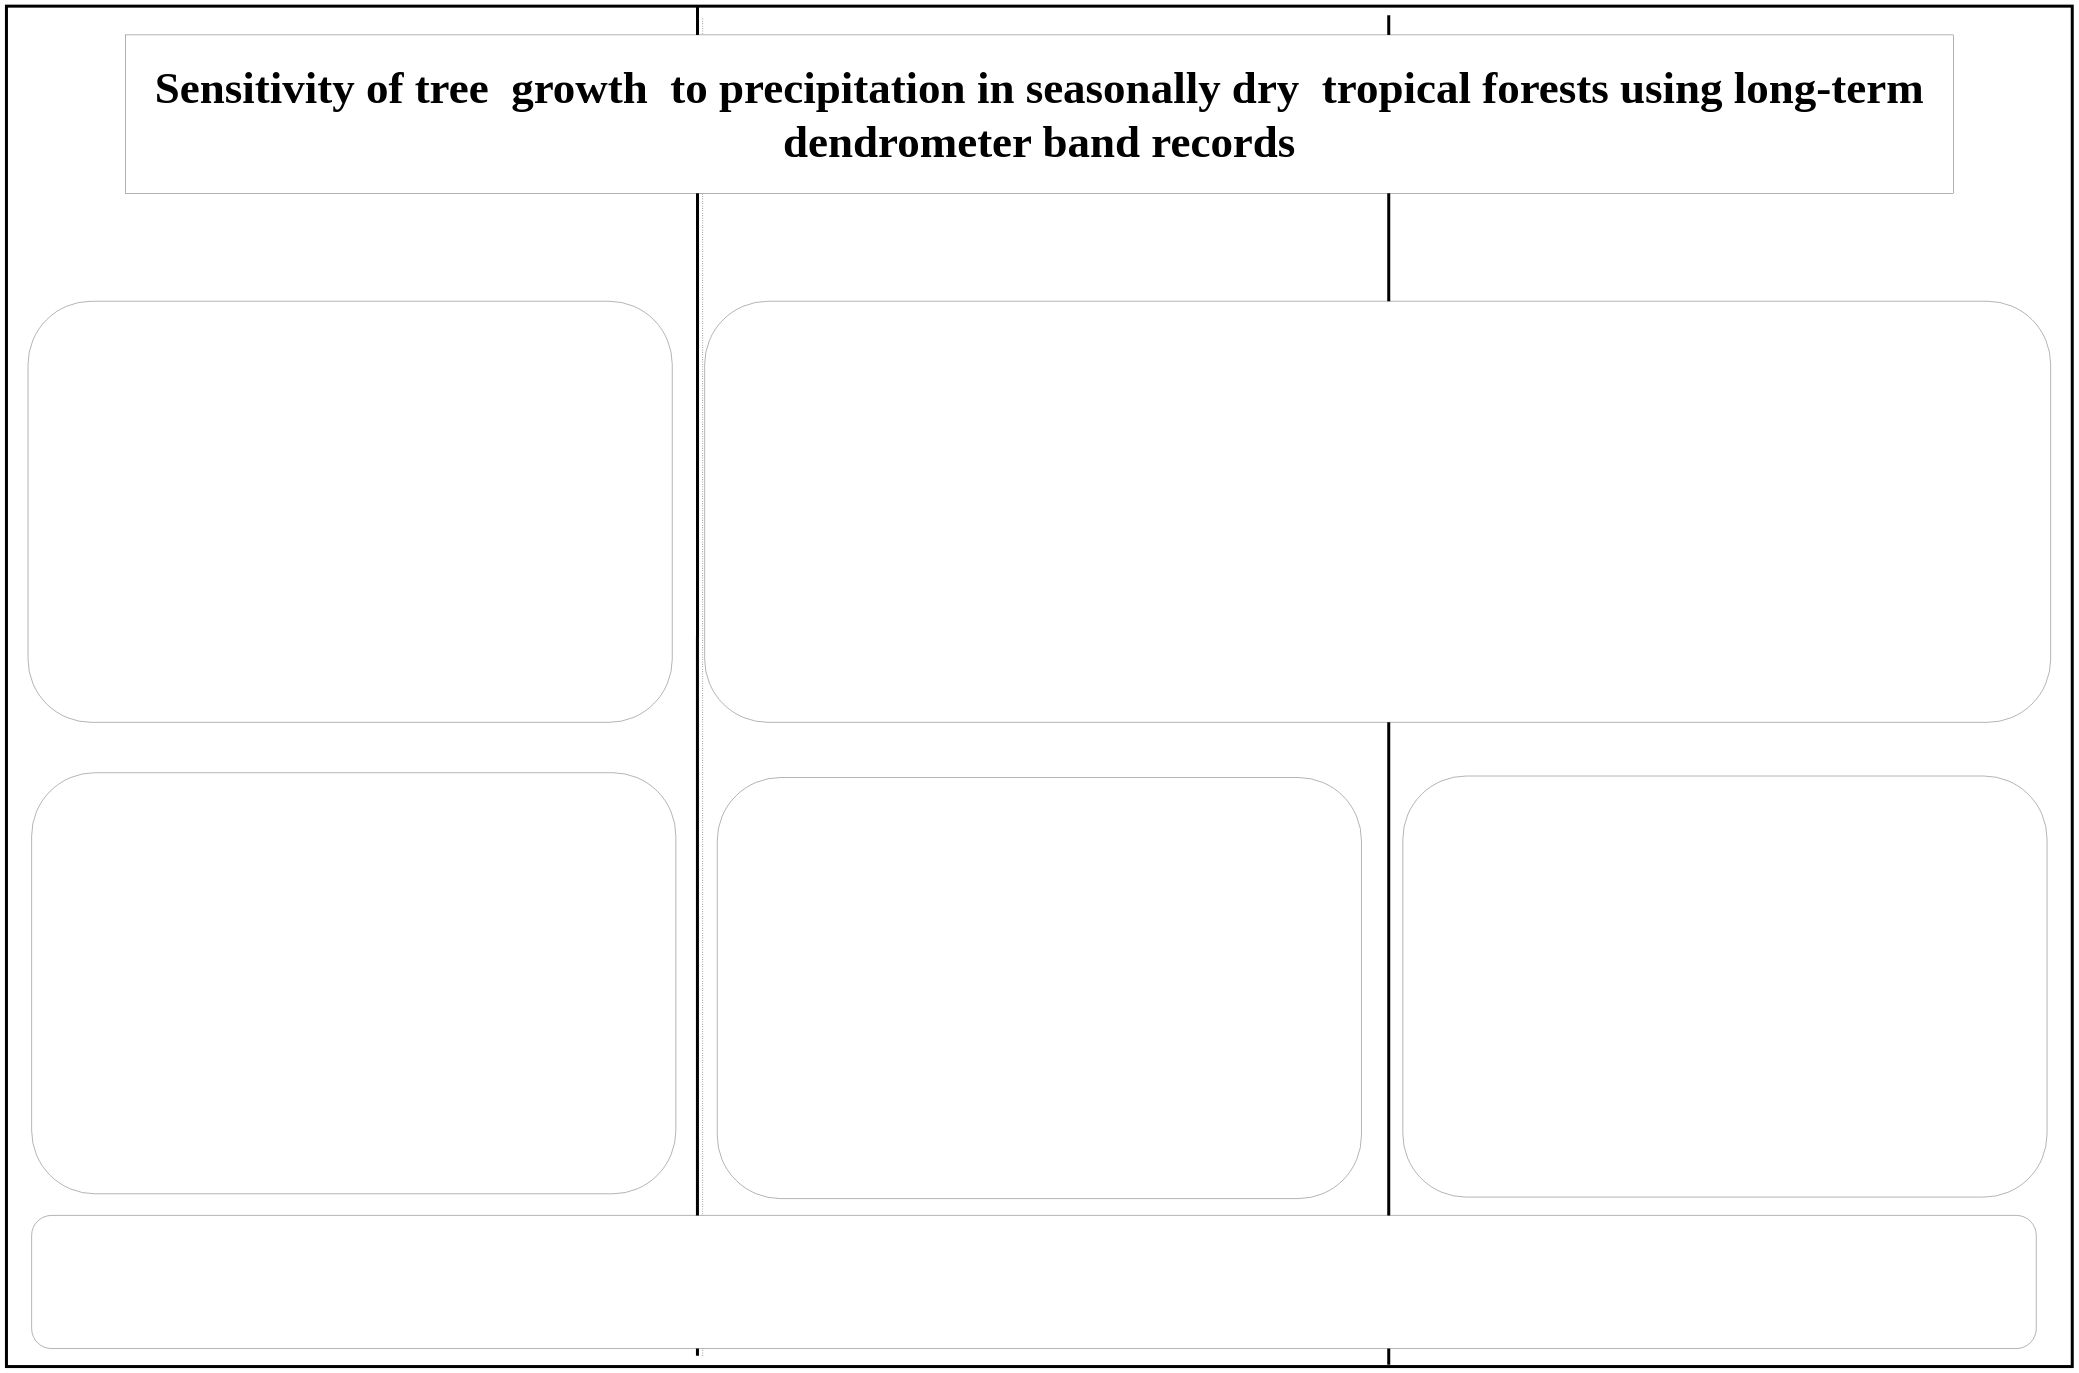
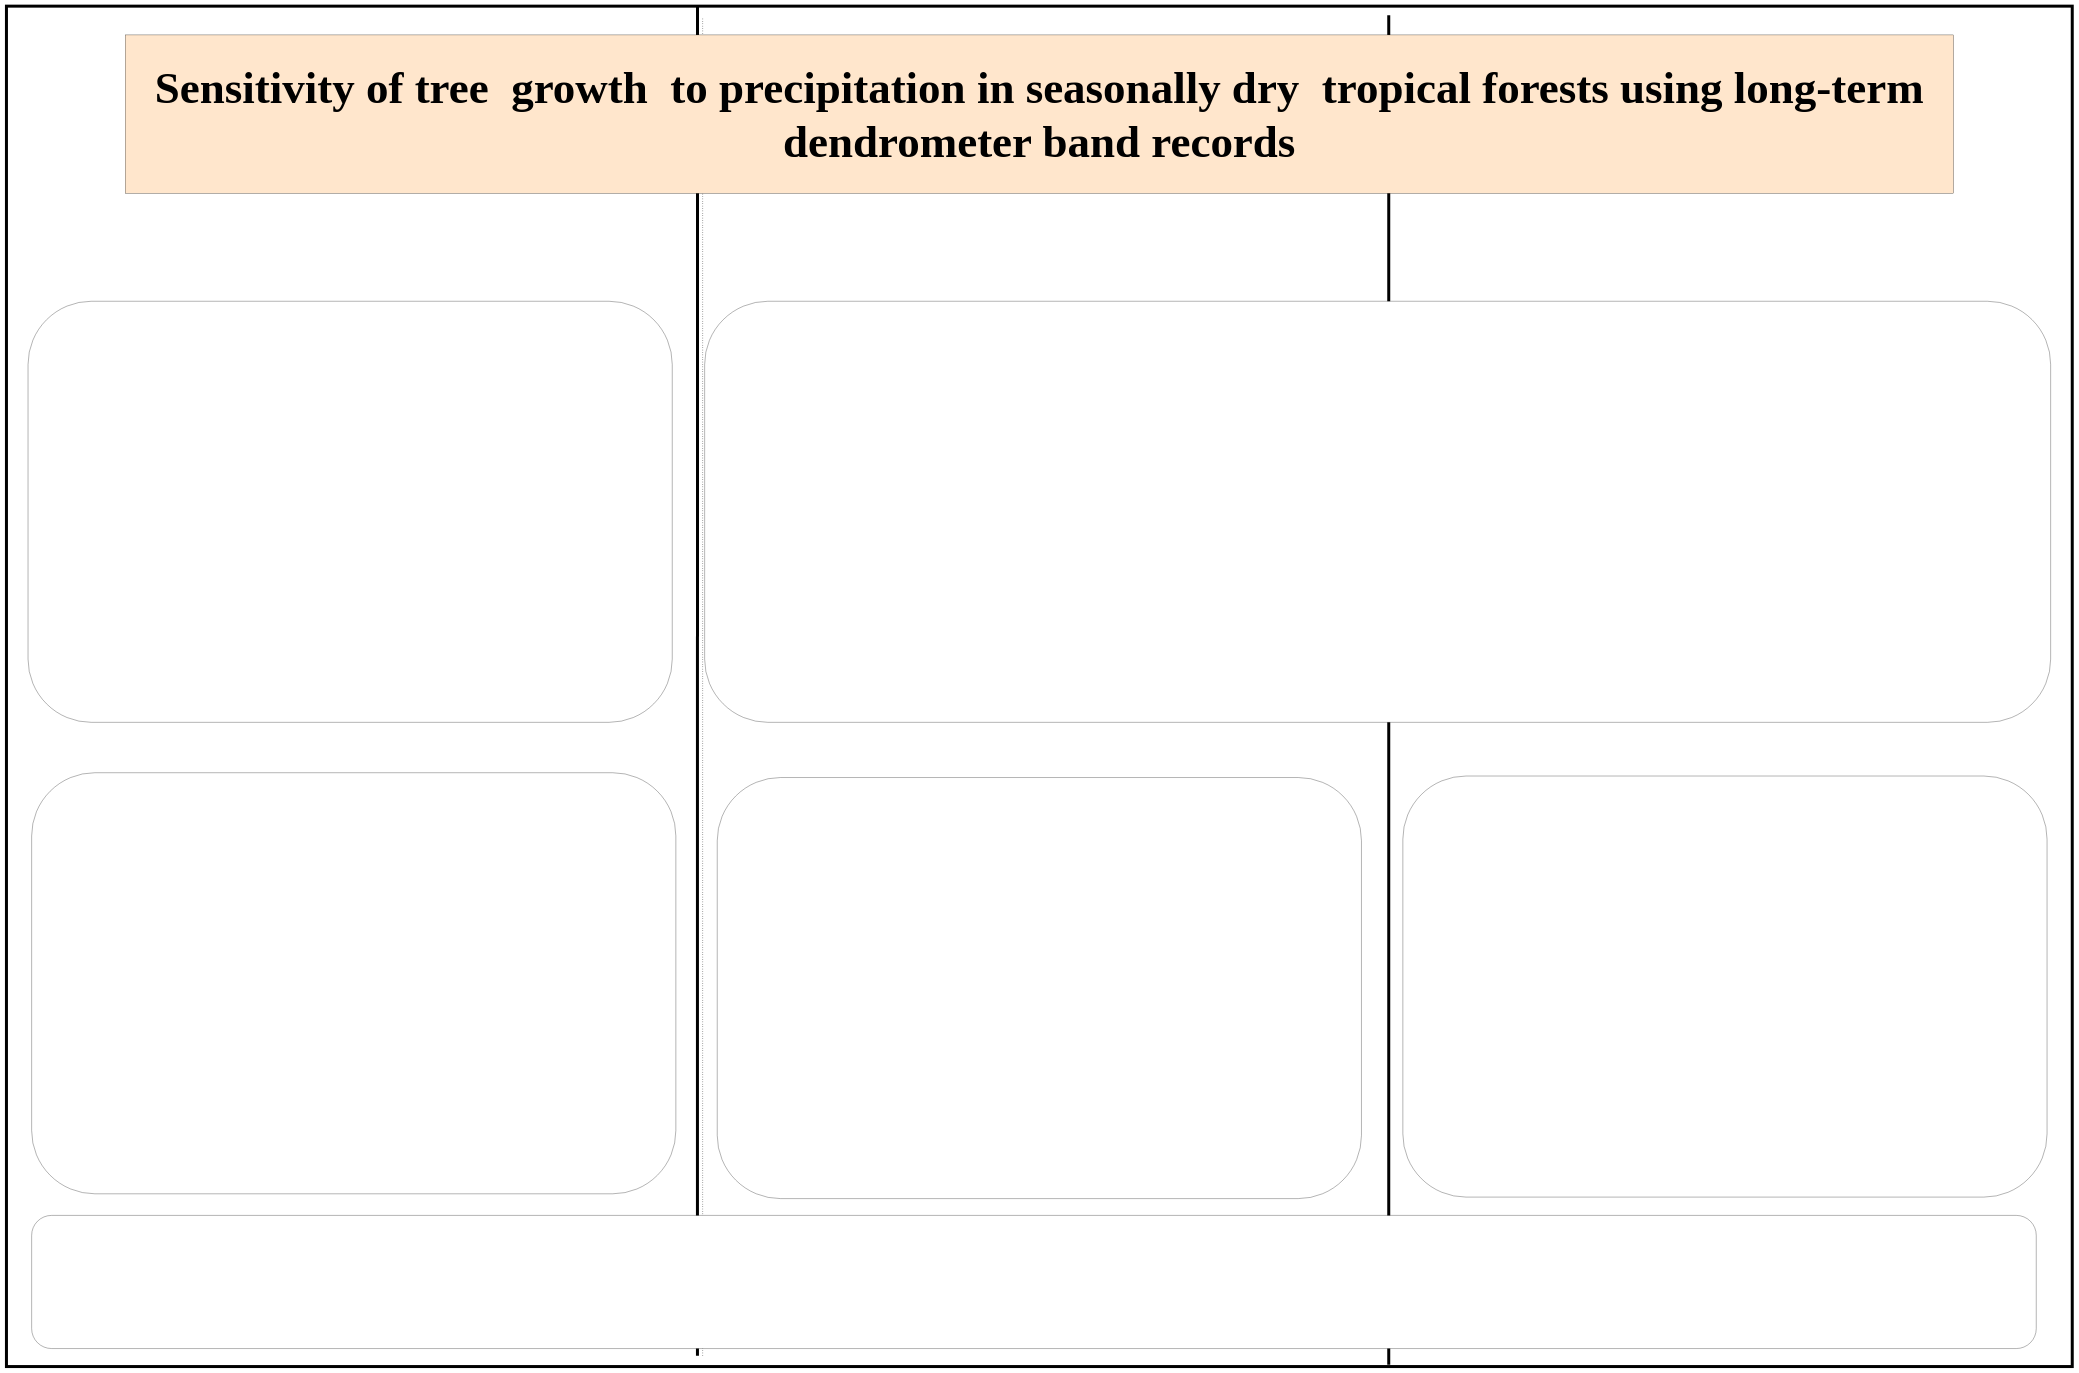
node "Sensitivity of tree growth to precipitation in seasonally dry tropical forests using long-term dendrometer band records": fillcolor #ffffff -> #ffe6cc
